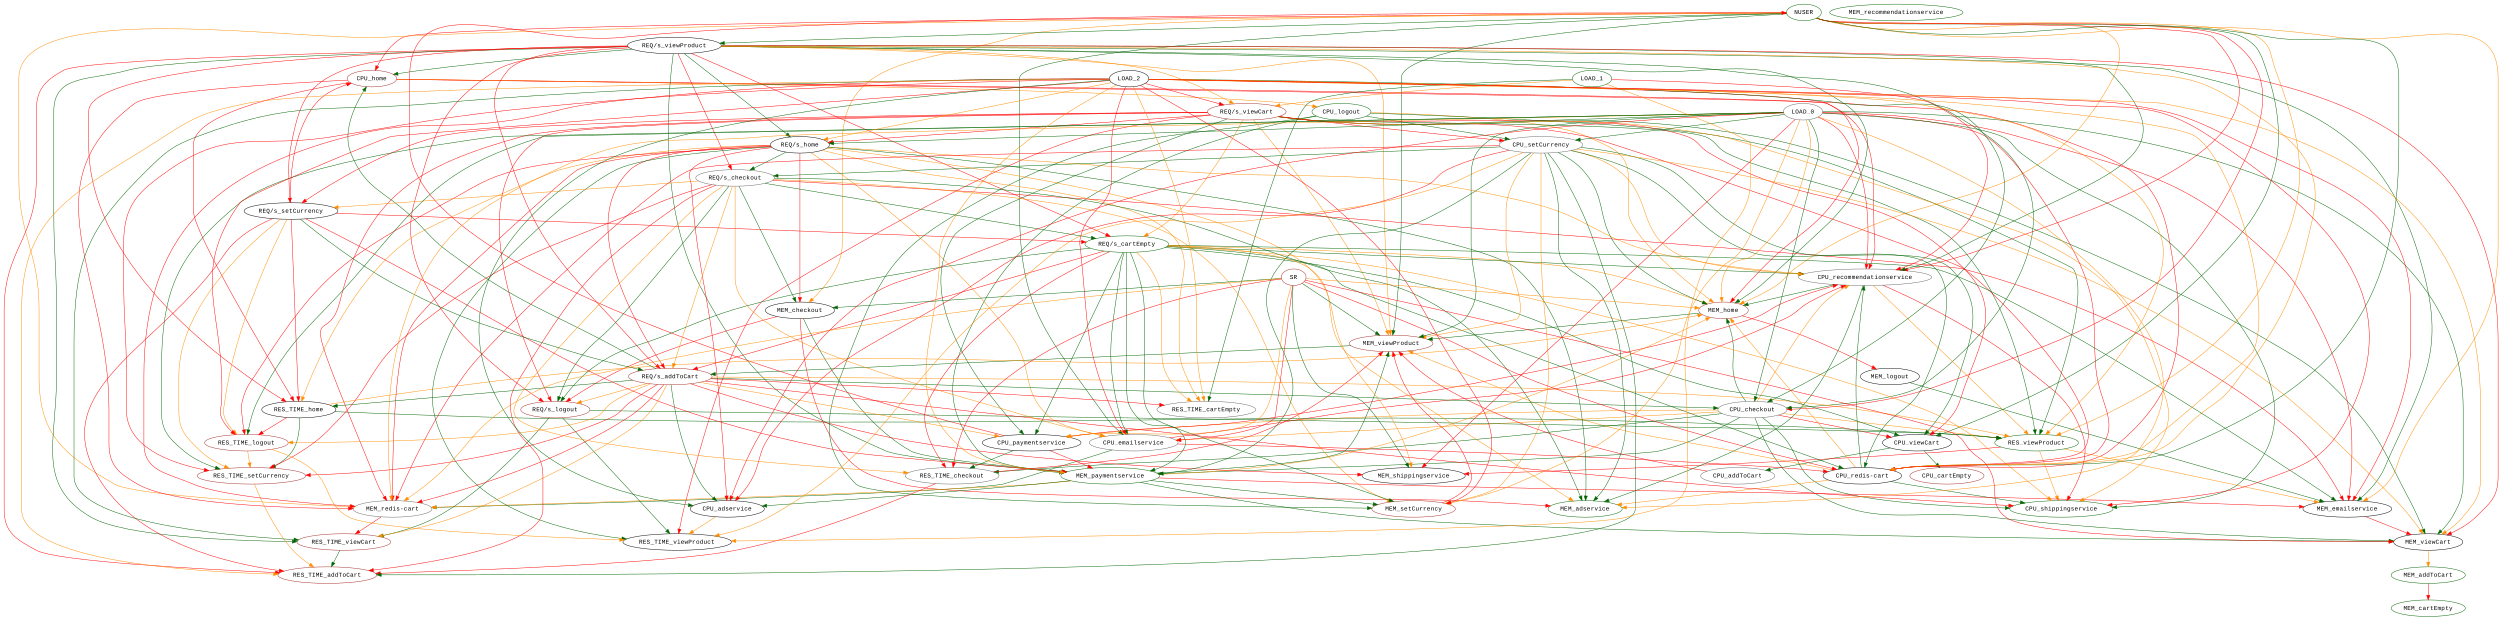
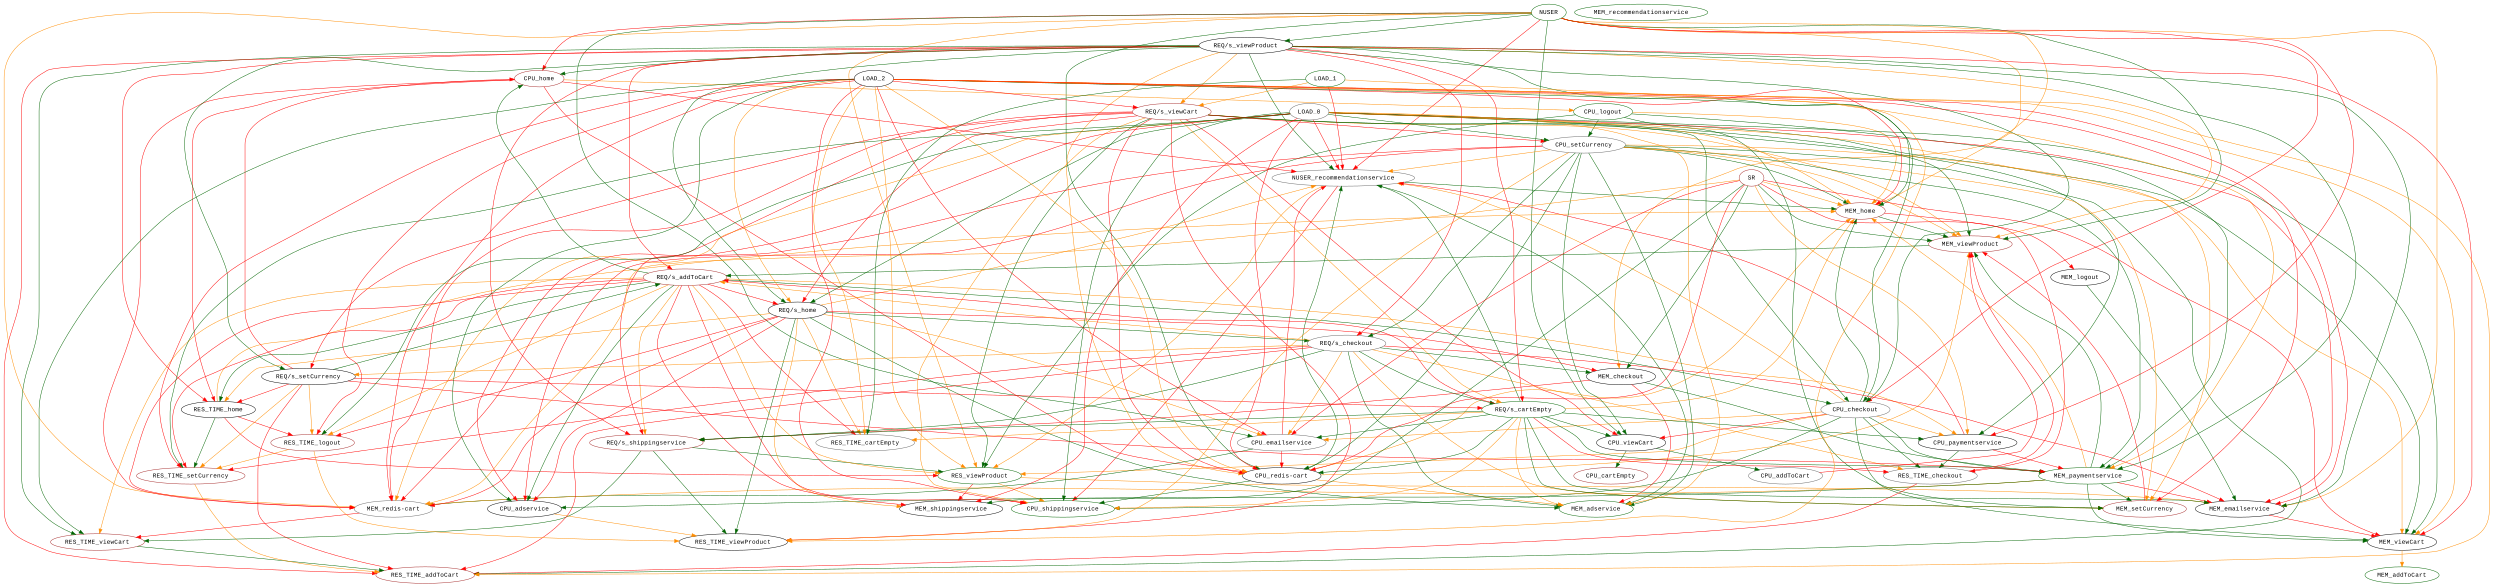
edge "CPU_paymentservice" -> "NUSER": reversed
edge "REQ/s_viewProduct" -> "REQ/s_setCurrency": color red -> darkgreen
edge "REQ/s_home" -> "REQ/s_addToCart": reversed
node "CPU_recommendationservice": label "CPU_recommendationservice" -> "NUSER_recommendationservice"
node "REQ/s_logout": label "REQ/s_logout" -> "REQ/s_shippingservice"
edge "RES_TIME_home" -> "RES_viewProduct": color darkgreen -> red
node "MEM_cartEmpty": removed
